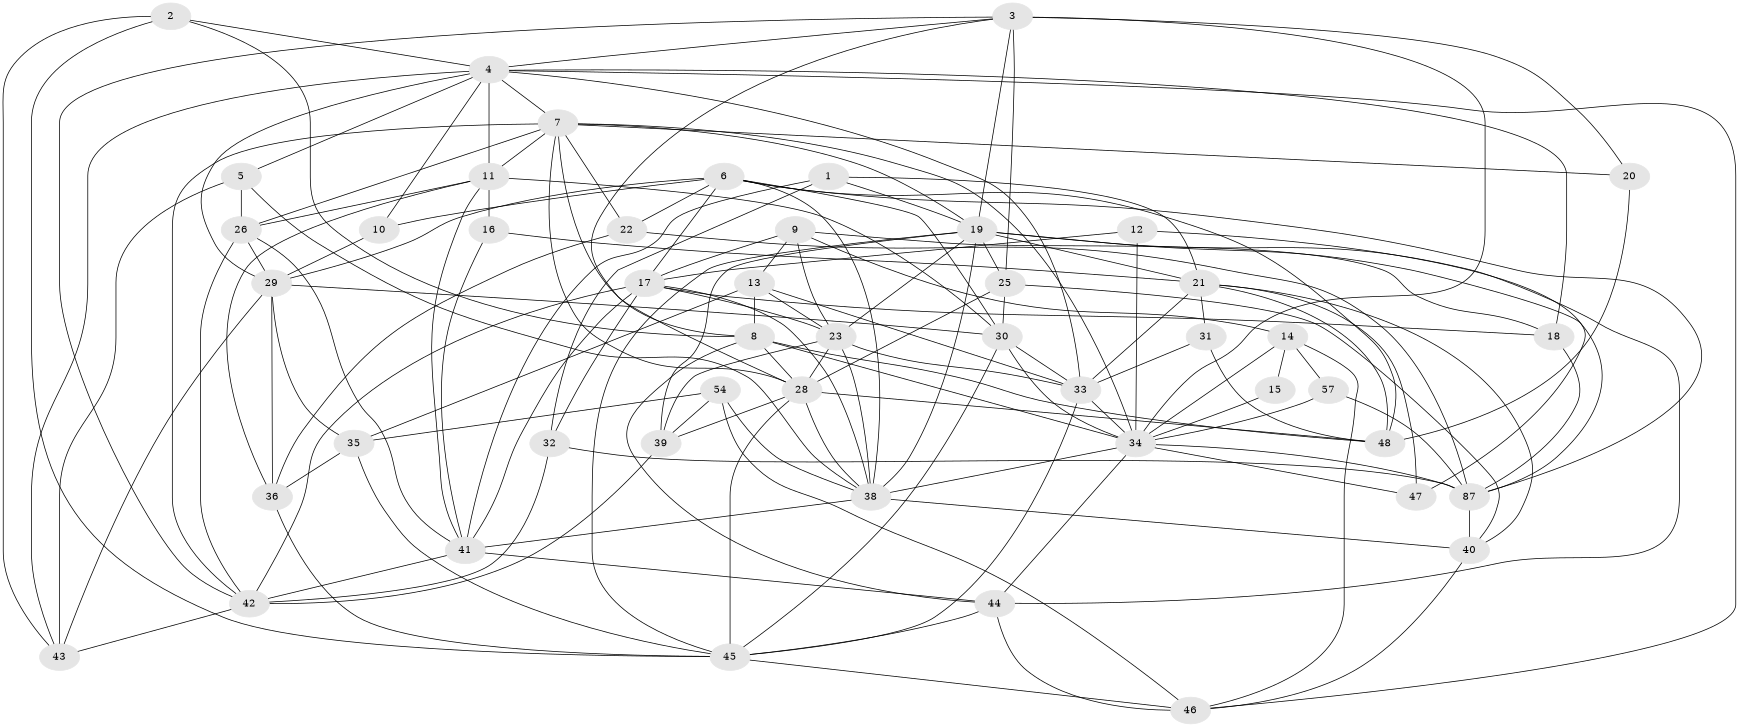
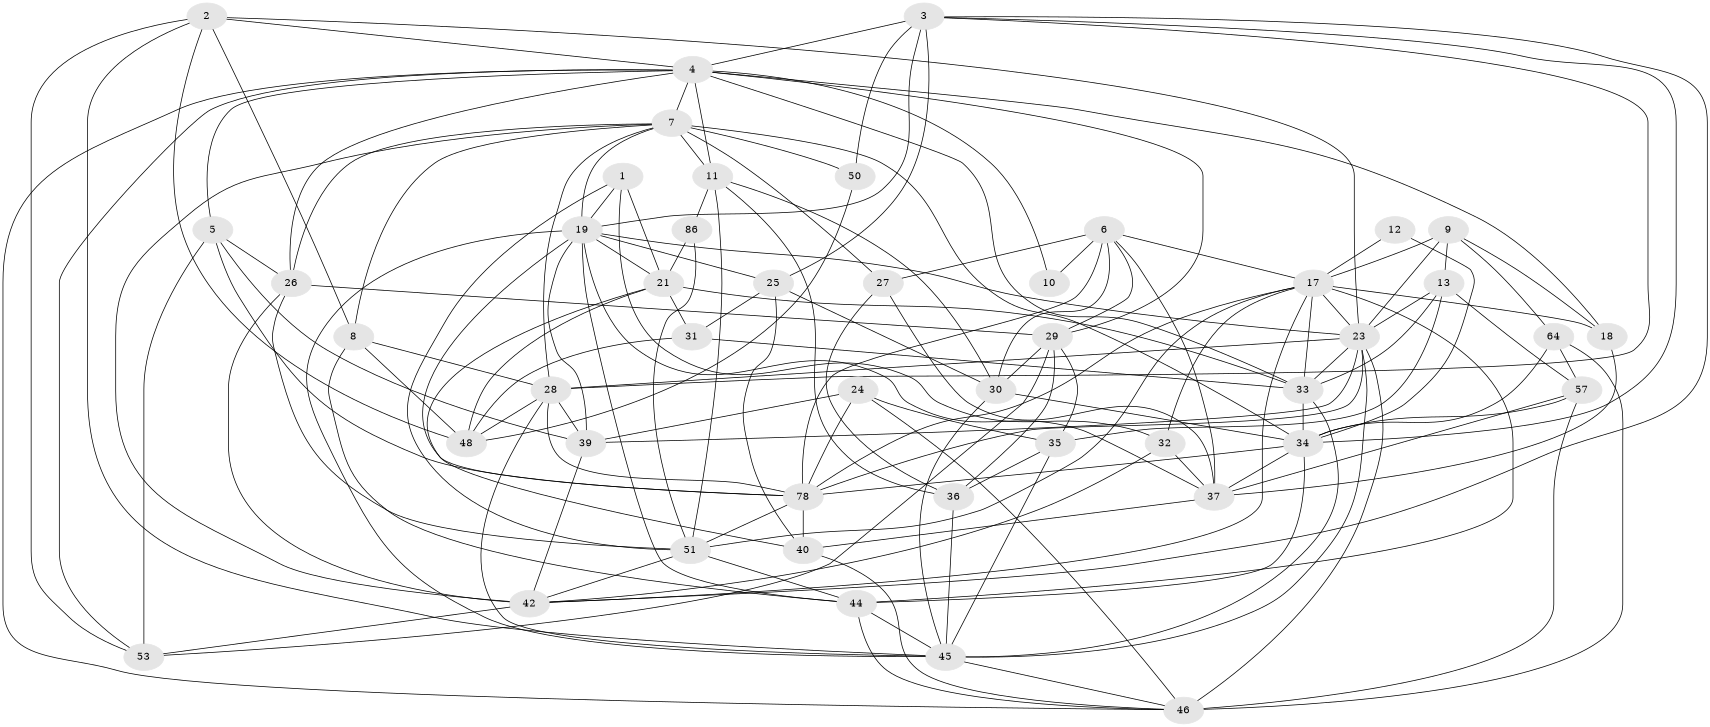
edge "2" -- "23": added
node "20": label "20" -> "50"
edge "6" -- "48": now "2" -- "48"
edge "11" -- "26": now "4" -- "26"
node "16": label "16" -> "86"
node "22": label "22" -> "27"
edge "10" -- "29": removed
edge "13" -- "8": now "13" -- "57"
node "14": label "14" -> "64"
edge "25" -- "28": now "25" -- "31"
edge "30" -- "33": now "17" -- "33"
edge "5" -- "39": added
node "54": label "54" -> "24"
edge "8" -- "34": removed
node "15": removed
node "38": label "38" -> "78"
node "47": removed
node "87": label "87" -> "37"
node "41": label "41" -> "51"
edge "23" -- "46": added
edge "17" -- "44": added
edge "23" -- "45": added
node "43": label "43" -> "53"
edge "57" -- "46": added
